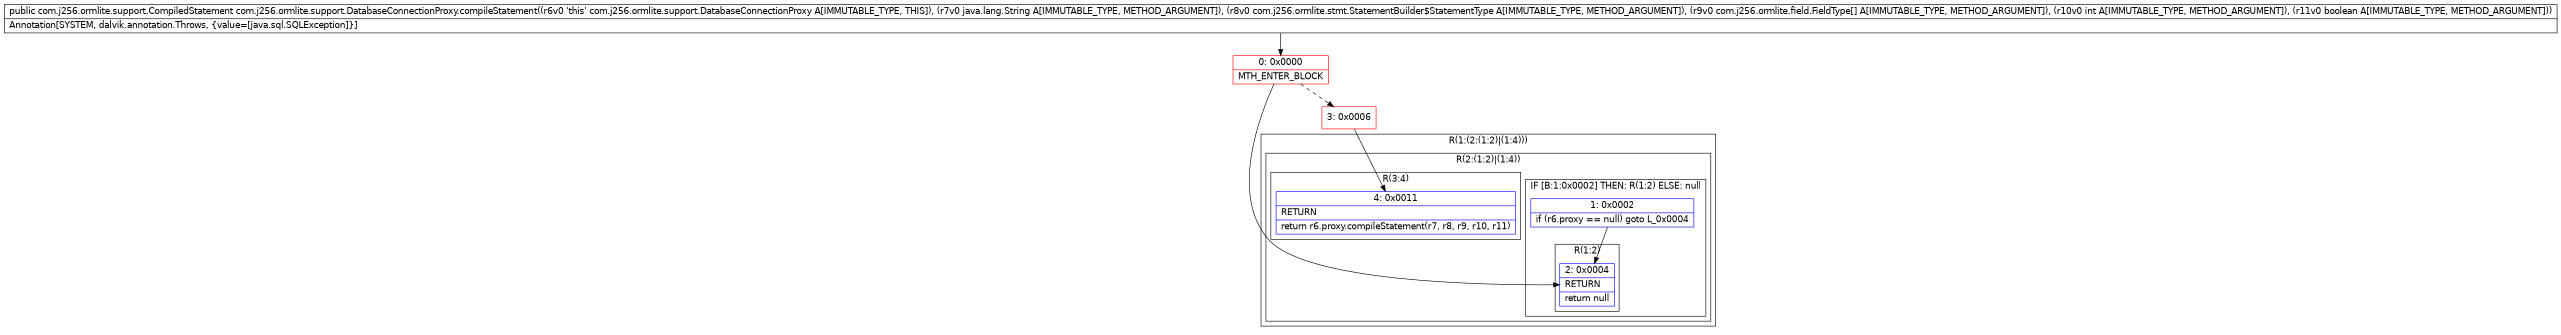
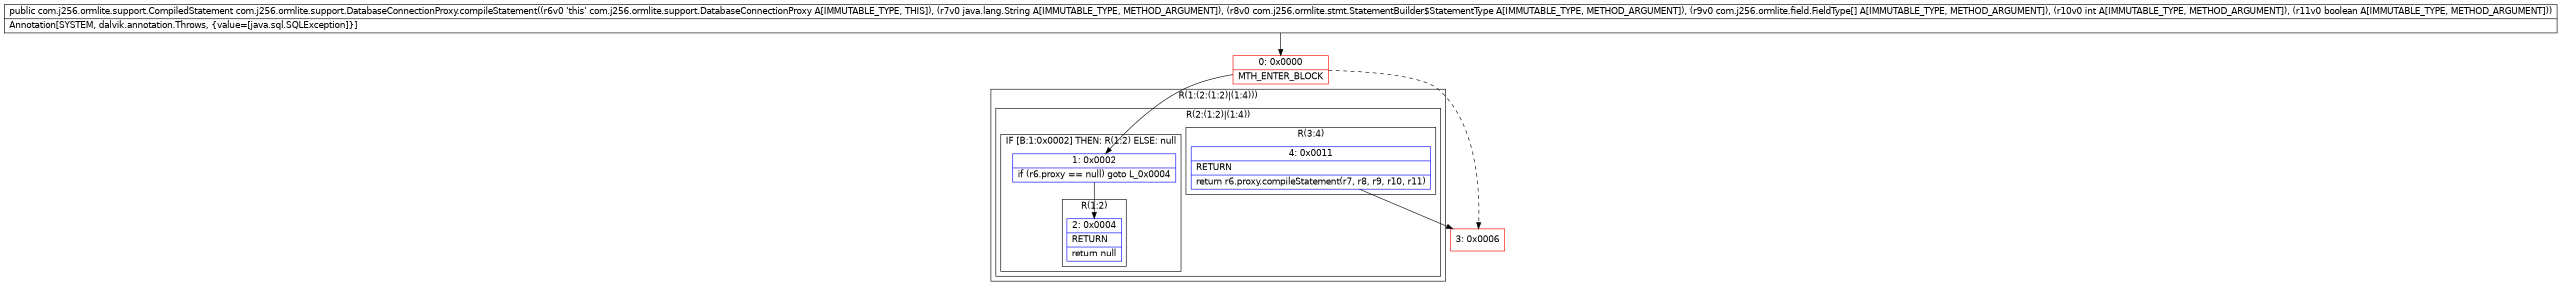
edge "3: 0x0006" -> "4: 0x0011": reversed
edge "0: 0x0000" -> "2: 0x0004": now "0: 0x0000" -> "1: 0x0002"
